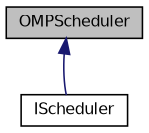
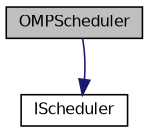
edge "IScheduler" -> "OMPScheduler": reversed
